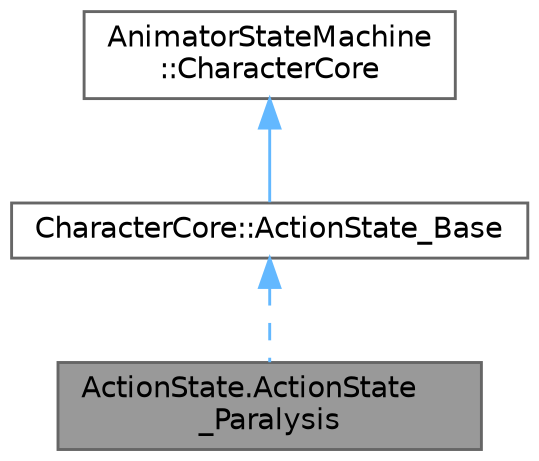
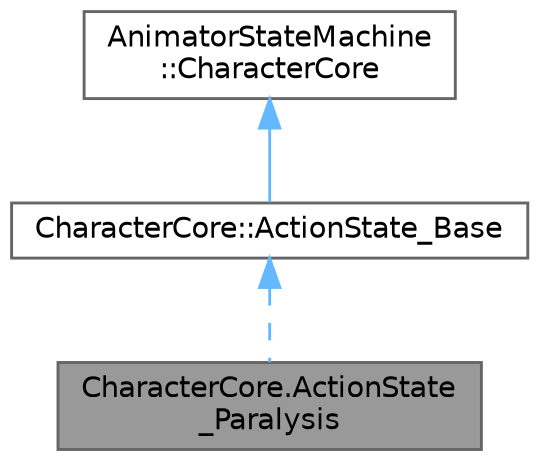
node "ActionState.ActionState _Paralysis": label "ActionState.ActionState _Paralysis" -> "CharacterCore.ActionState _Paralysis"
